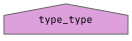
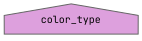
node "type_type": label "type_type" -> "color_type"
